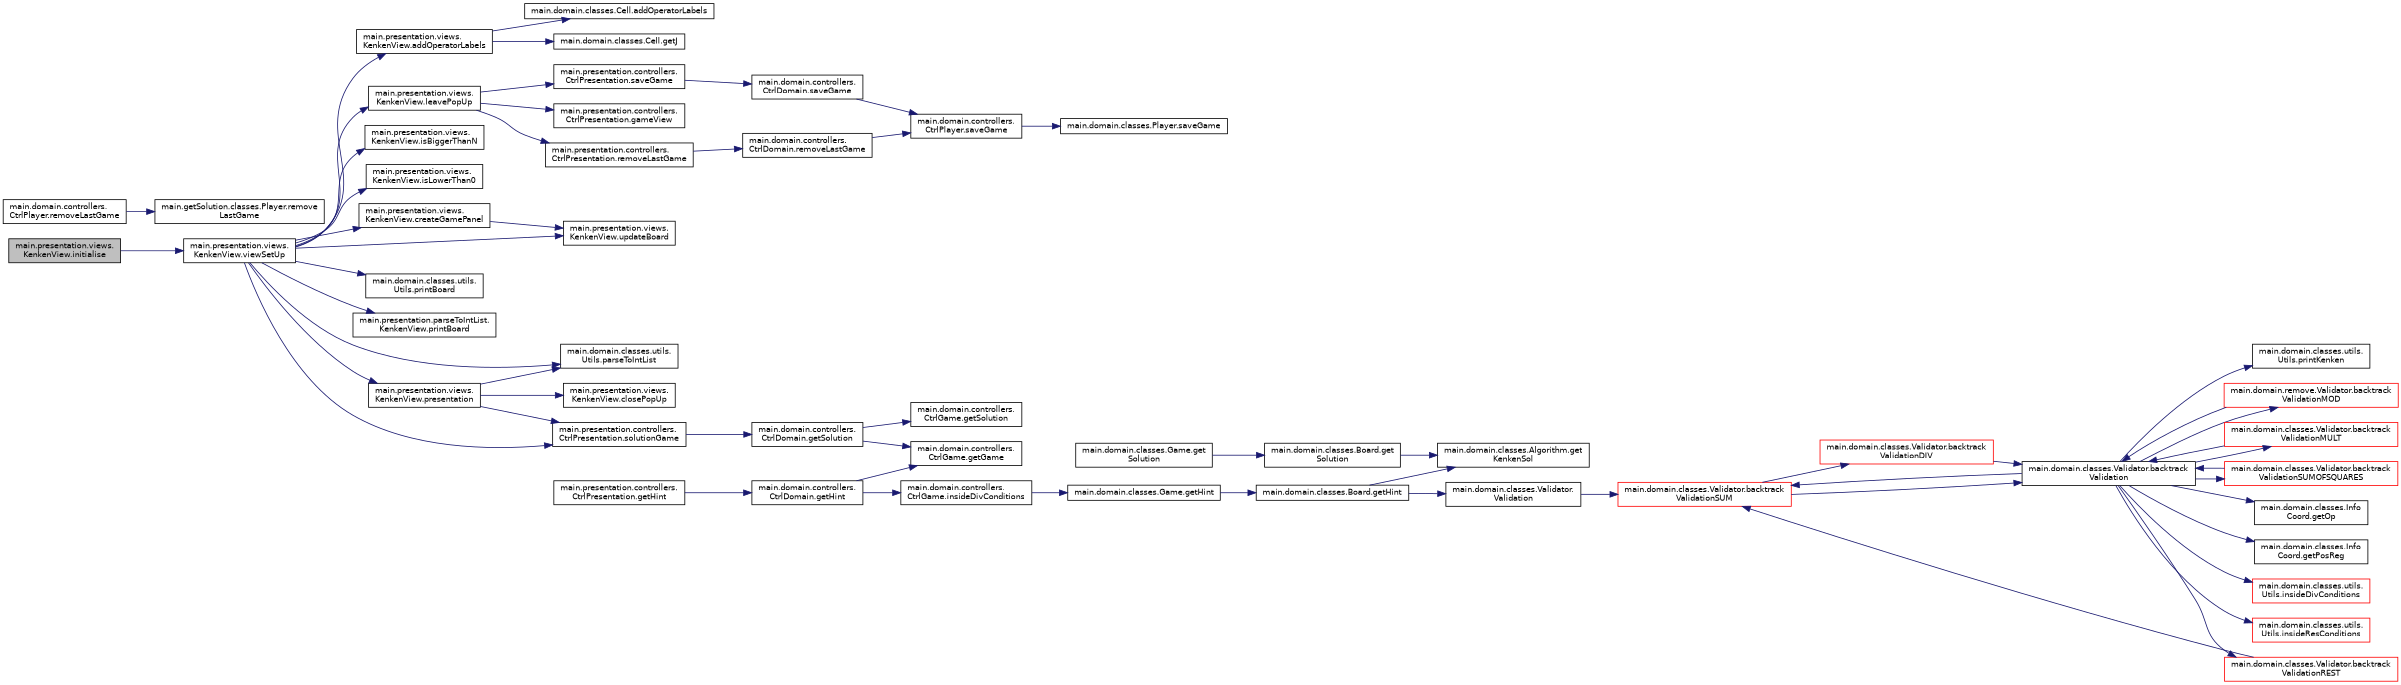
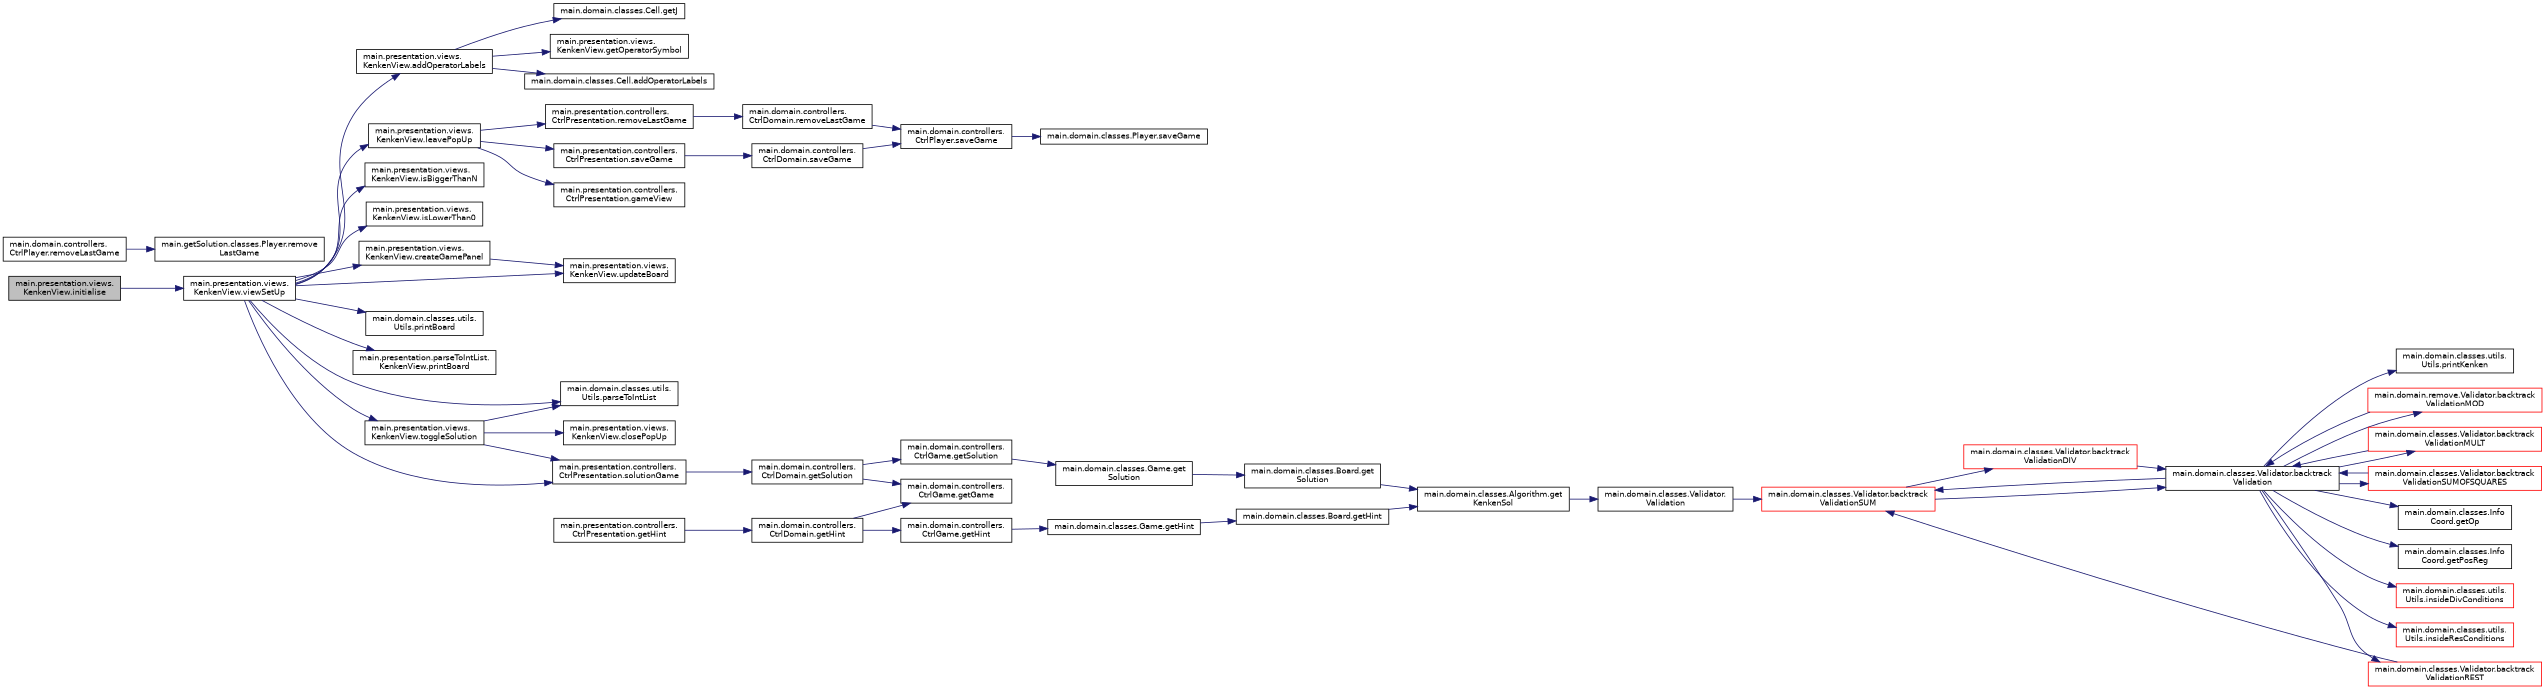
node "main.presentation.views. KenkenView.getOperatorSymbol": added
node "main.presentation.views. KenkenView.presentation": label "main.presentation.views. KenkenView.presentation" -> "main.presentation.views. KenkenView.toggleSolution"
edge "main.domain.controllers. CtrlGame.getSolution" -> "main.domain.classes.Game.get Solution": added
node "main.domain.controllers. CtrlGame.insideDivConditions": label "main.domain.controllers. CtrlGame.insideDivConditions" -> "main.domain.controllers. CtrlGame.getHint"
edge "main.domain.classes.Board.getHint" -> "main.domain.classes.Validator. Validation": now "main.domain.classes.Algorithm.get KenkenSol" -> "main.domain.classes.Validator. Validation"
